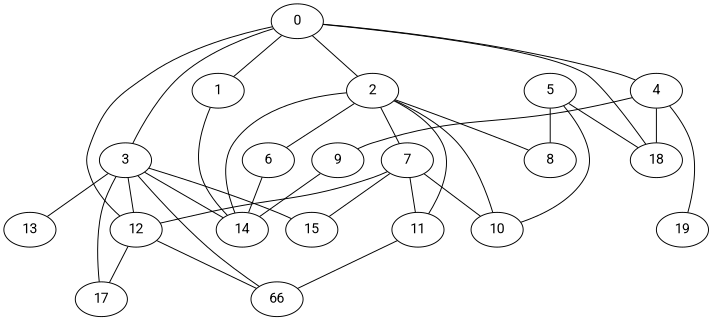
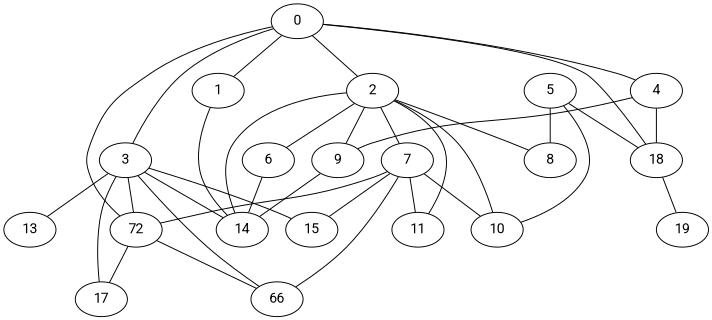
edge "2" -- "9": added
edge "4" -- "19": now "18" -- "19"
node "12": label "12" -> "72"
edge "11" -- "66": now "7" -- "66"
